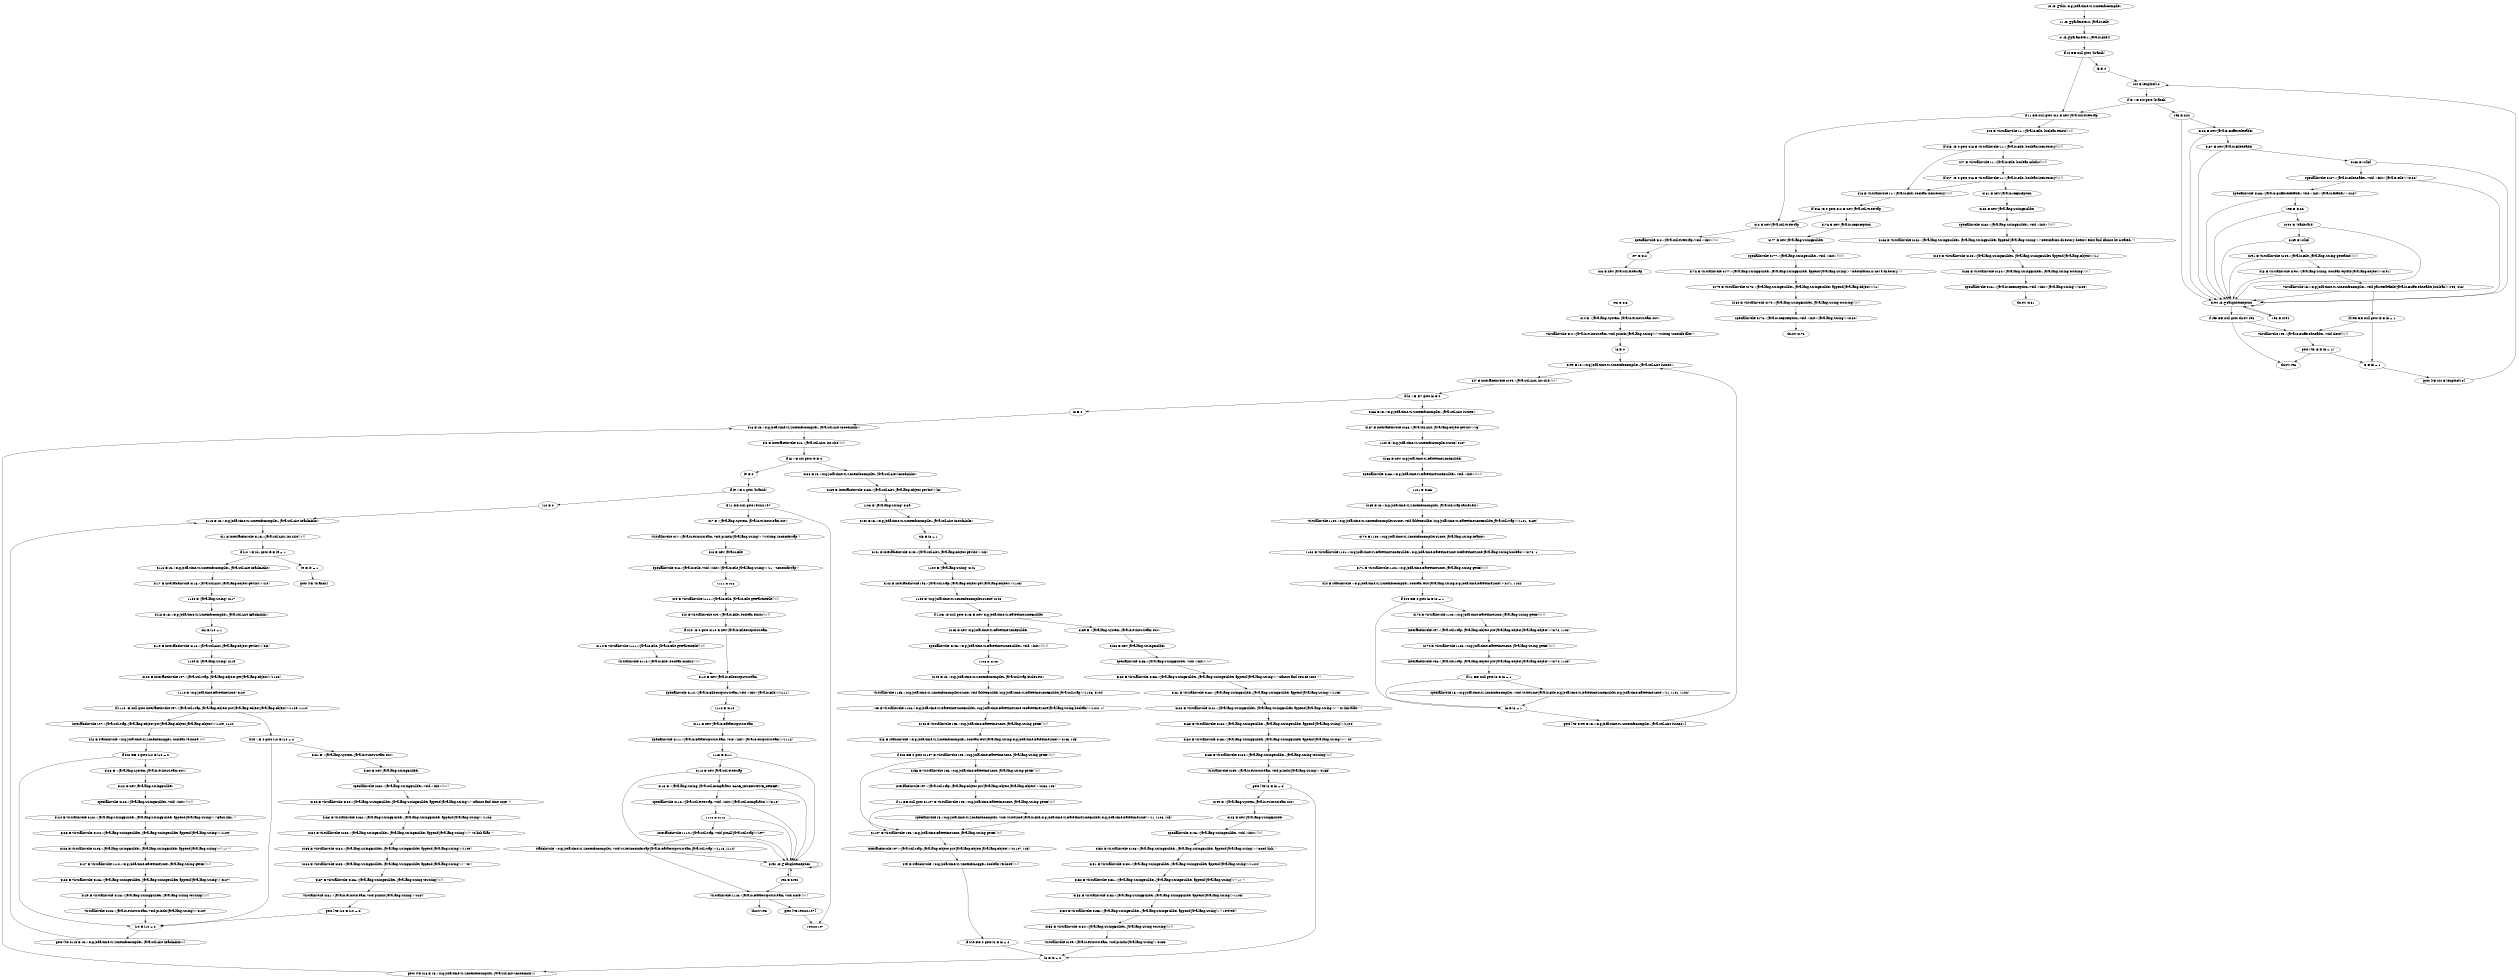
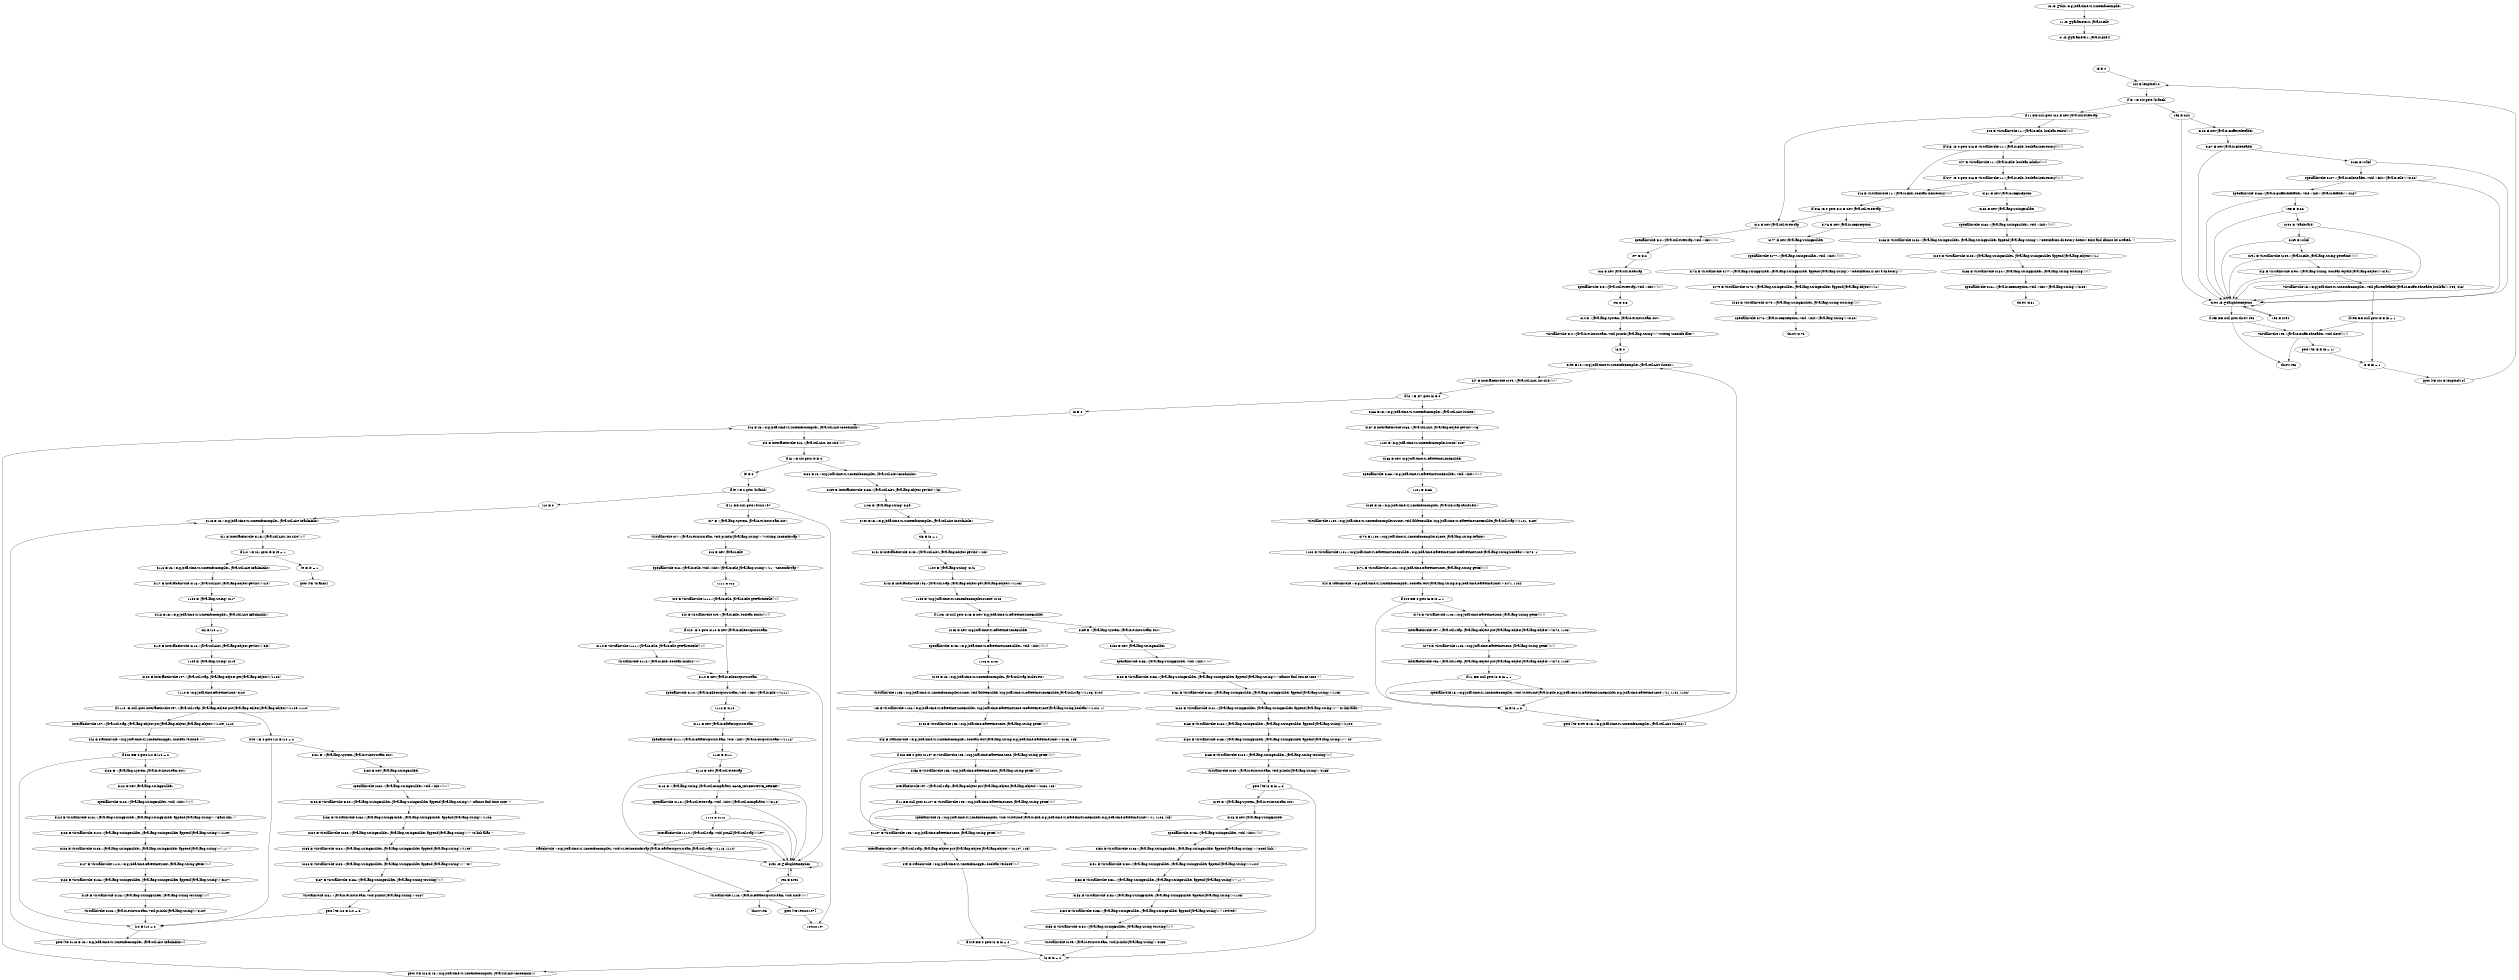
node "if r0 == null goto (branch)": removed
edge "$r86 = new java.io.BufferedReader" -> "$r94 := @caughtexception": removed
node "specialinvoke $r3.<java.util.TreeMap: void <init>()>()": added
edge "goto [?= i5 = i5 + 1]" -> "throw r96": now "virtualinvoke r95.<java.io.BufferedReader: void close()>()" -> "throw r96"
node "i6 = i6 + 1": label "i6 = i6 + 1" -> "i6 = i6 + 8"
edge "r113 = $r11" -> "$r92 := @caughtexception": now "$r10 = new java.io.FileOutputStream" -> "$r92 := @caughtexception"
